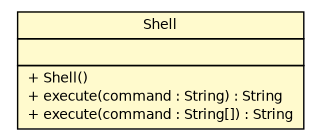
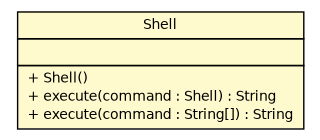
node "Shell": text "+ execute(command : String) : String" -> "+ execute(command : Shell) : String"
